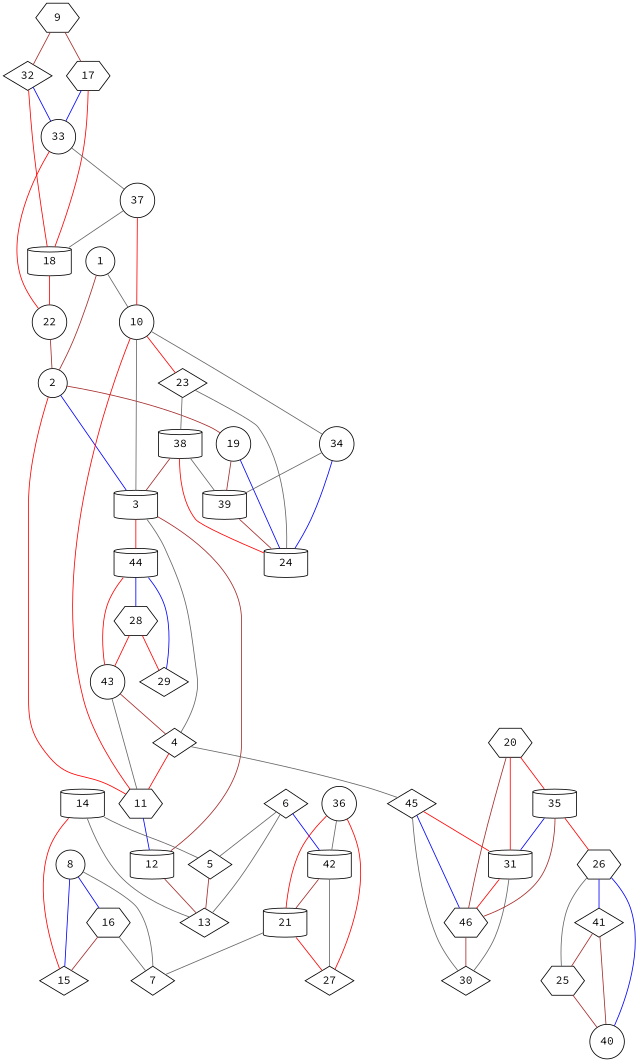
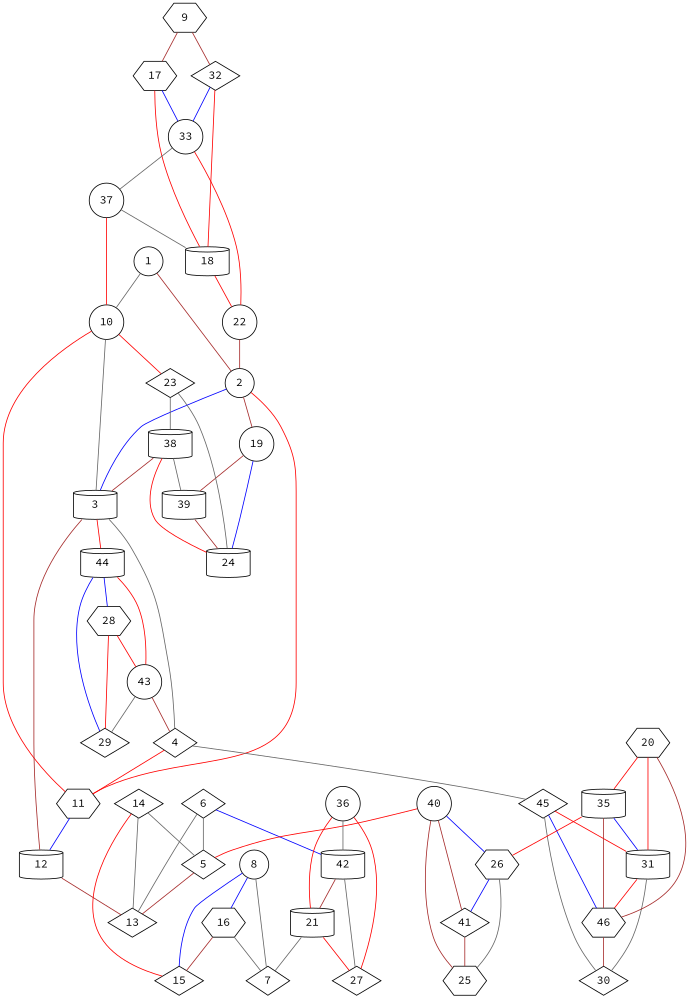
node "34": removed
edge "43" -- "11": now "43" -- "29"
node "14": shape cylinder -> diamond
edge "40" -- "5": added
